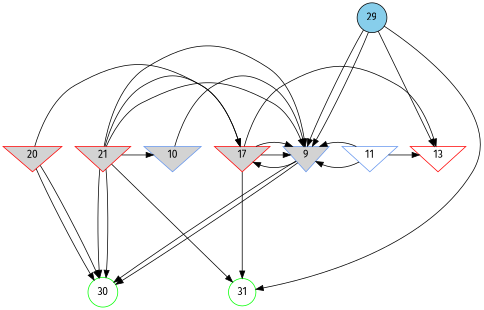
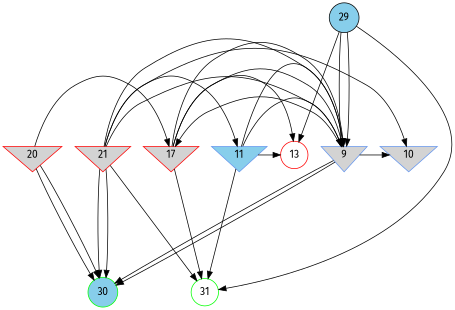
edge "21" -> "17": now "21" -> "11"
edge "10" -> "9": reversed
node "11": fillcolor white -> skyblue
node "13": shape invtriangle -> circle
edge "11" -> "31": added
node "30": fillcolor white -> skyblue
